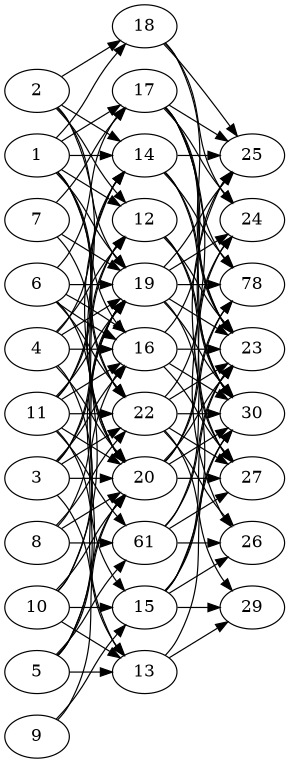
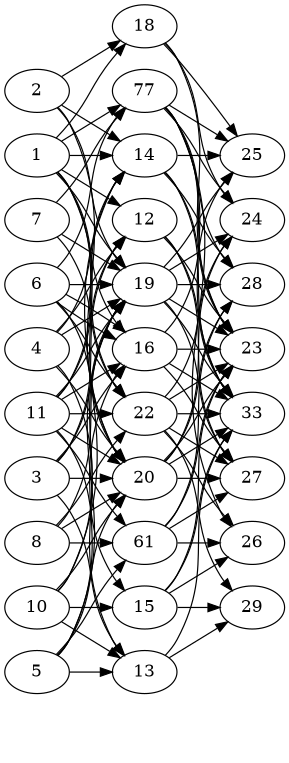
node "17": label "17" -> "77"
edge "2" -> "12": removed
node "78": label "78" -> "28"
edge "4" -> "16": removed
edge "15" -> "25": removed
node "30": label "30" -> "33"
edge "3" -> "22": removed
node "9": removed
